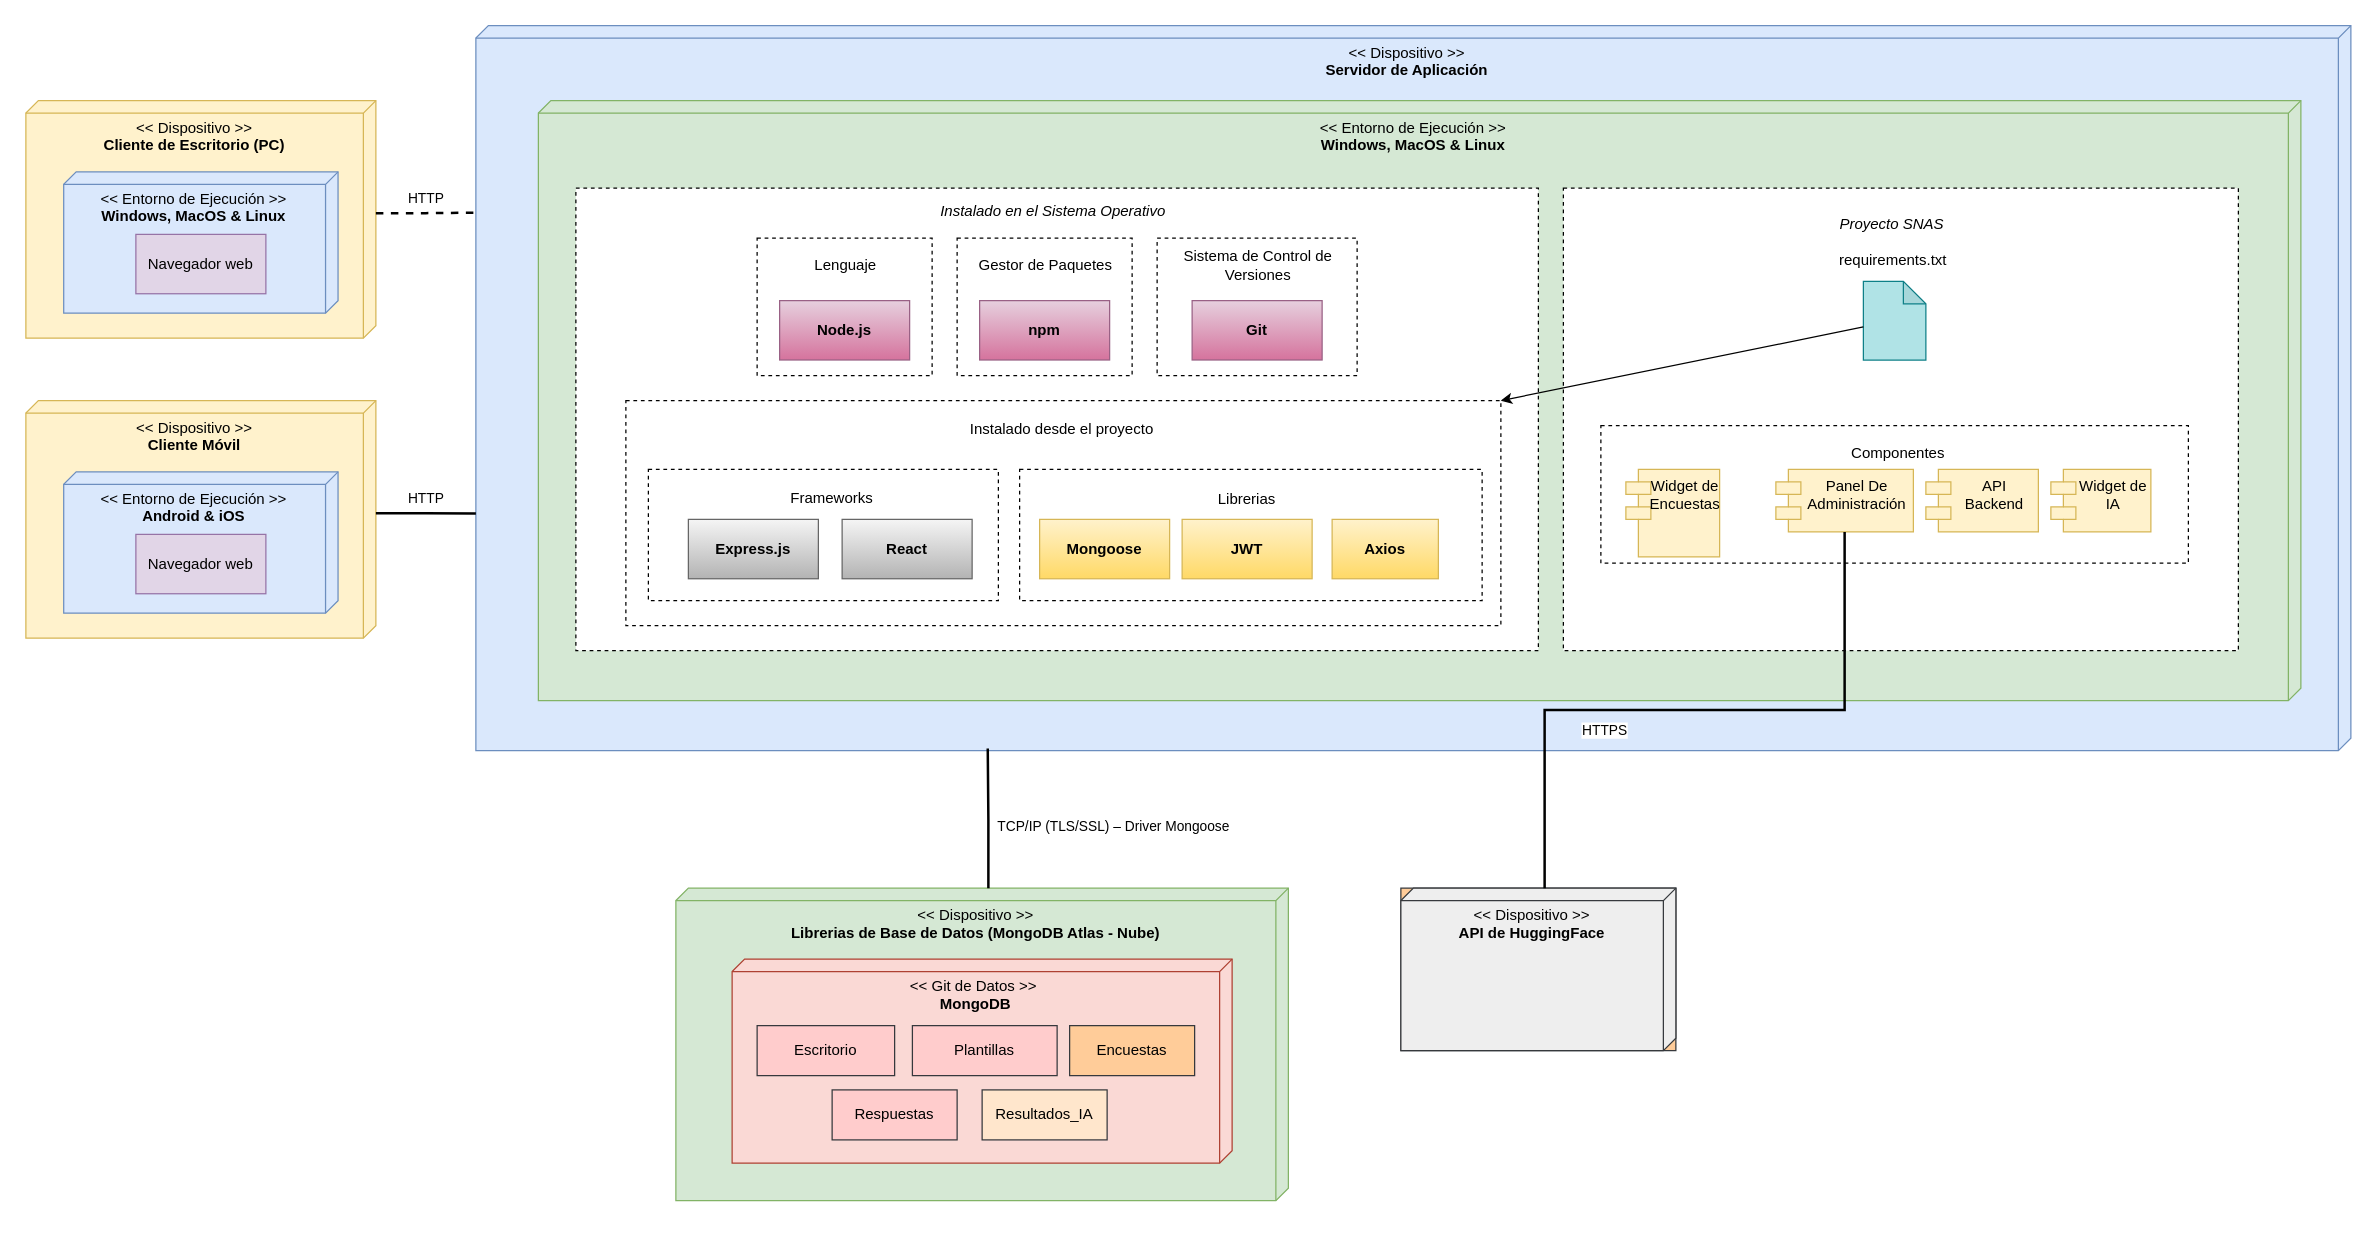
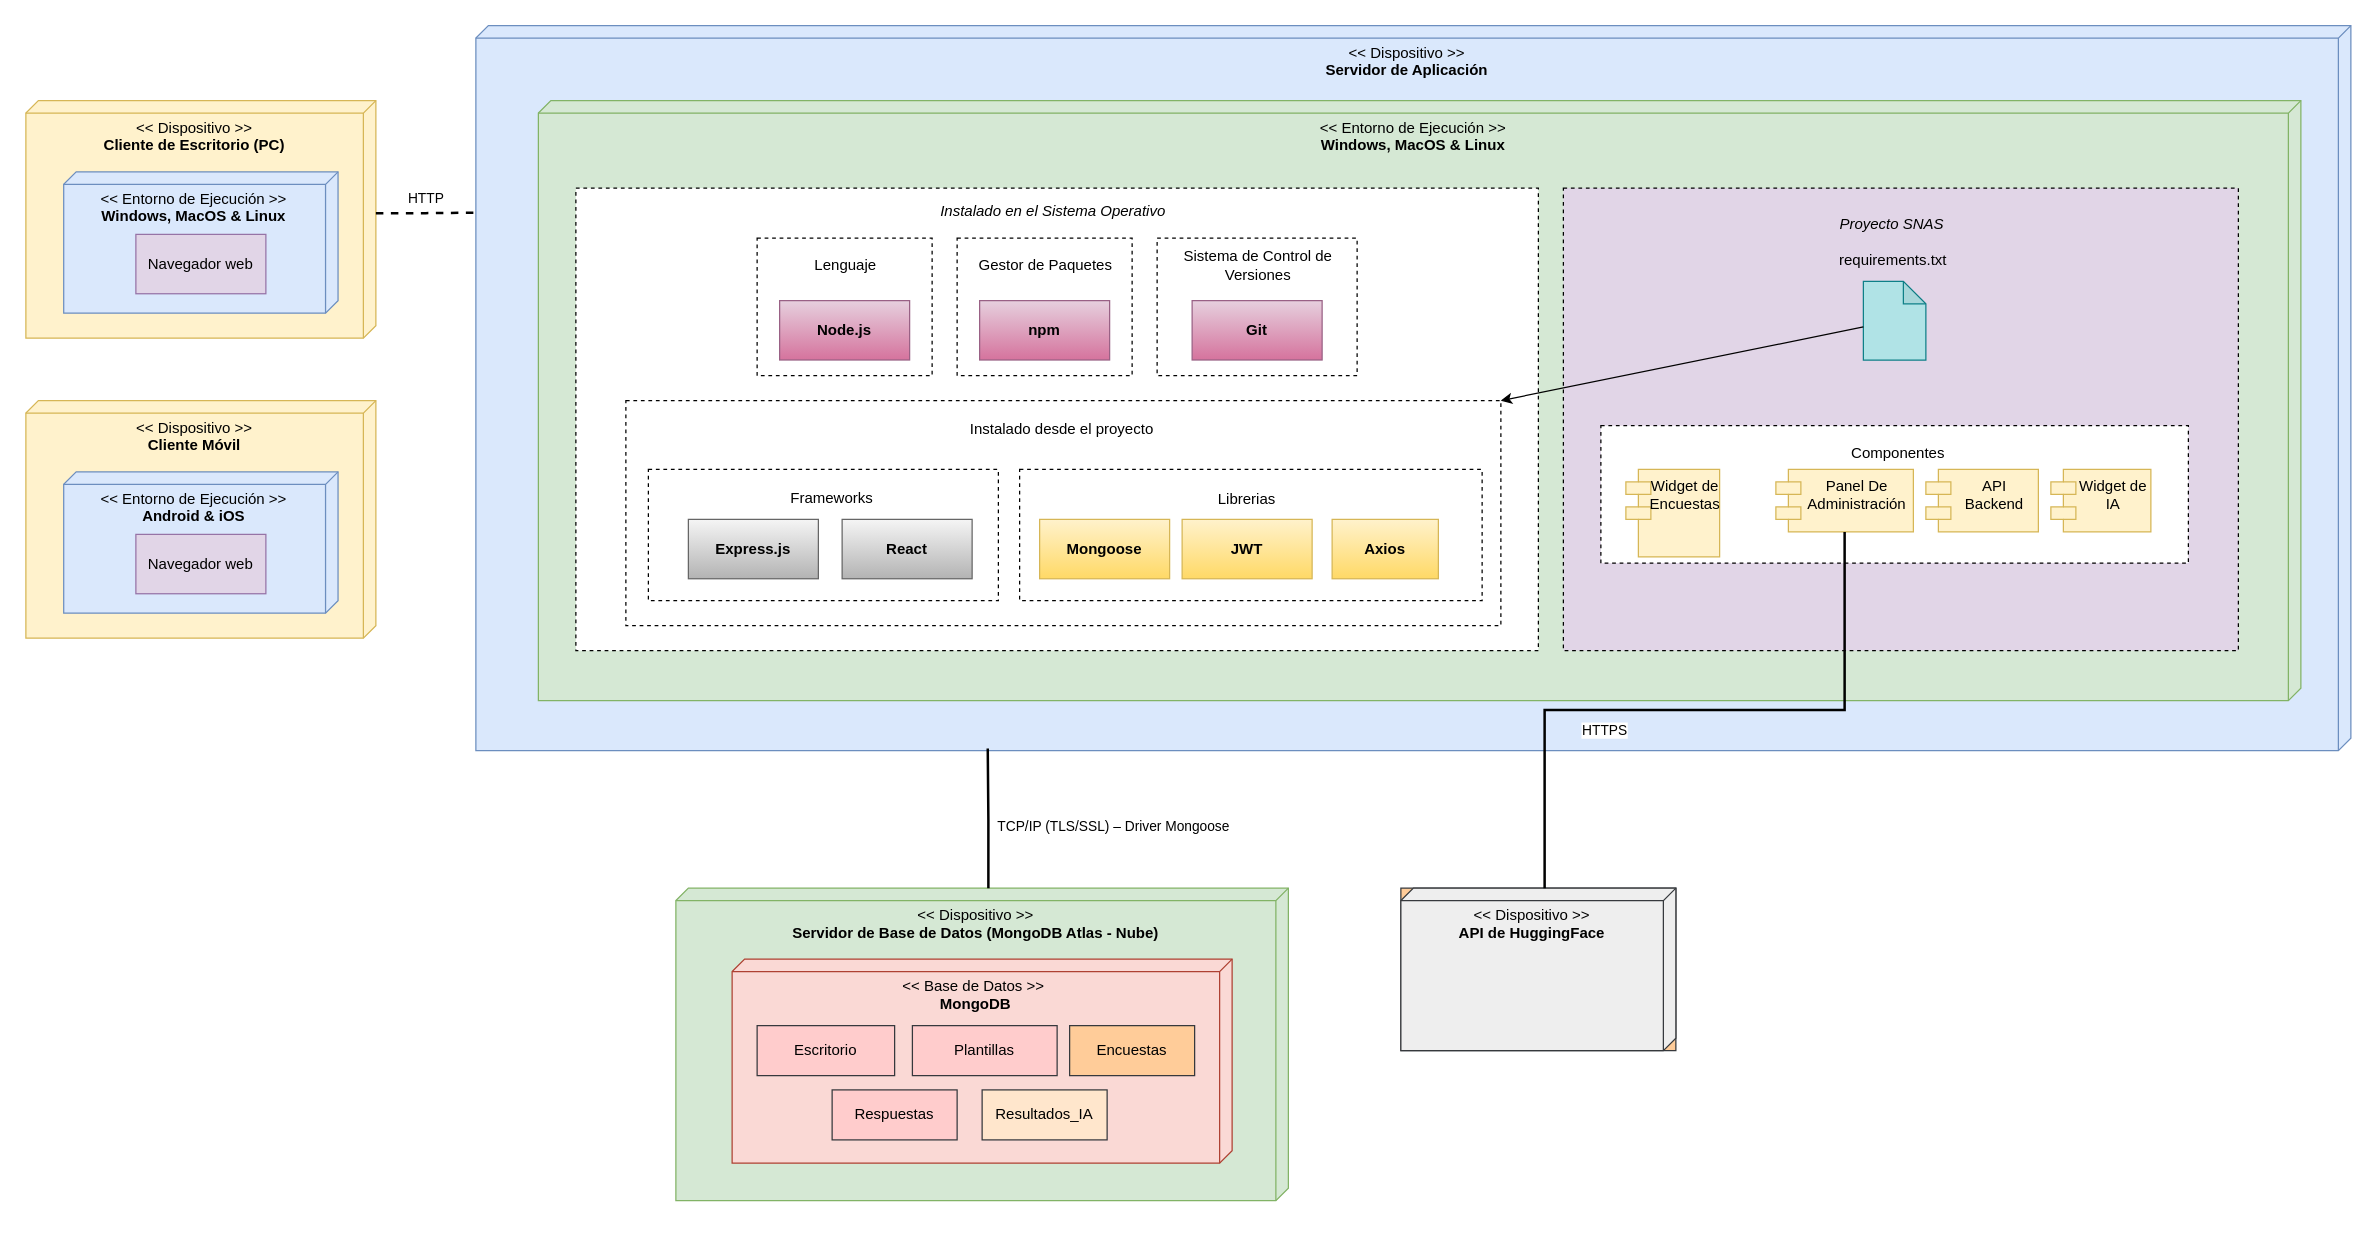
node "Proyecto SNAS": fillcolor #ffffff -> #e1d5e7
edge "<< Dispositivo >> Servidor de Aplicación" -- "<< Dispositivo >> Cliente Móvil": removed, label "HTTP"
node "<< Dispositivo >> Librerias de Base de Datos (MongoDB Atlas - Nube)": label "<< Dispositivo >> Librerias de Base de Datos (MongoDB Atlas - Nube)" -> "<< Dispositivo >> Servidor de Base de Datos (MongoDB Atlas - Nube)"
node "<< Git de Datos >> MongoDB": label "<< Git de Datos >> MongoDB" -> "<< Base de Datos >> MongoDB"
